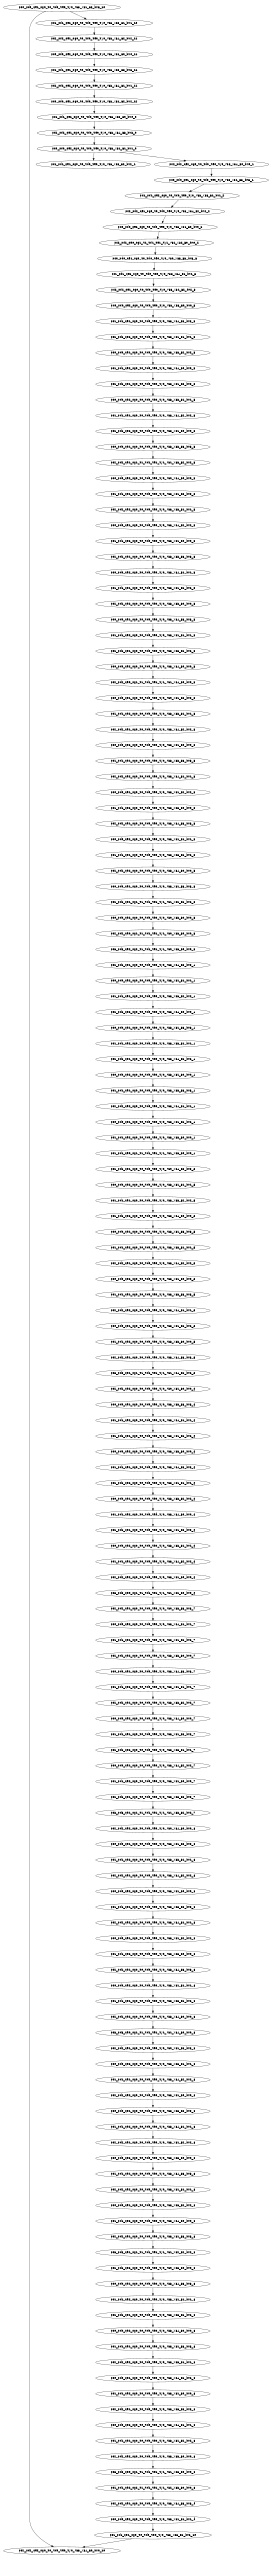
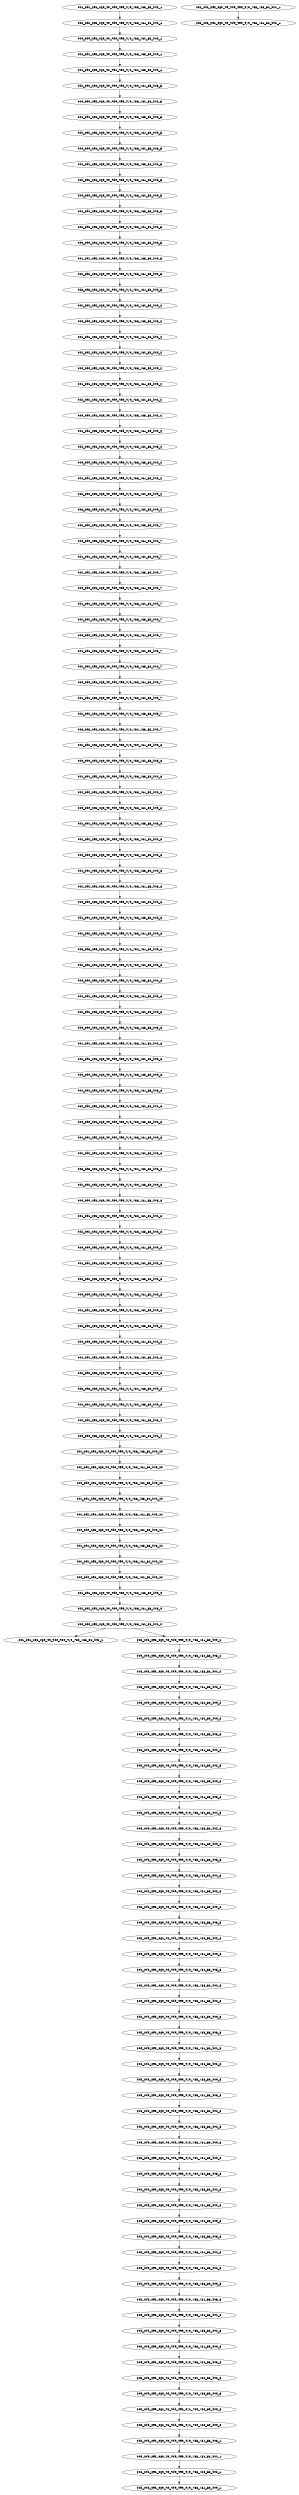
node "pc0_pd0_qe1_og0_t0_td0_te0_ty0_ra3_xa1_B3_bm3_4": removed
node "pc0_pd0_qe2_og0_t0_td0_te0_ty0_ra3_xa1_B0_bm0_4": removed
edge "pc0_pd0_qe1_og0_t0_td0_te0_ty0_ra3_xa1_B3_bm3_10" -> "pc2_pd2_qe2_og0_t0_td0_te0_ty0_ra3_xa4_B0_bm0_10": reversed
